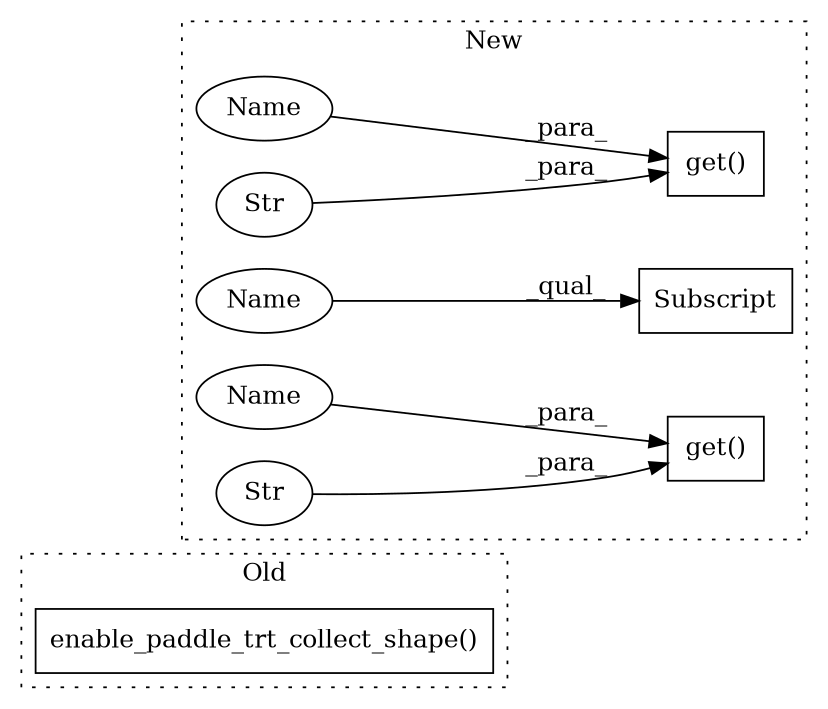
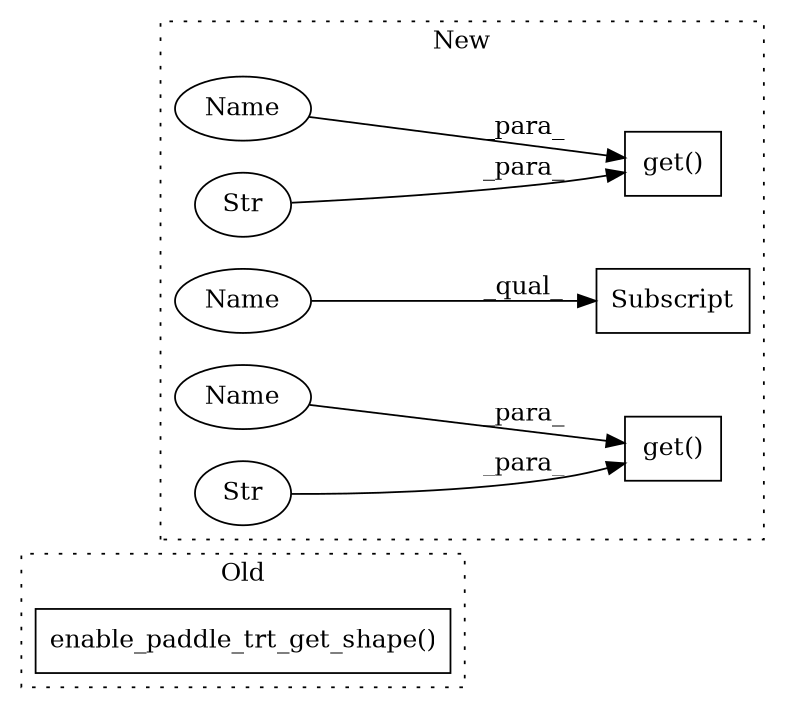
node "enable_paddle_trt_collect_shape()": label "enable_paddle_trt_collect_shape()" -> "enable_paddle_trt_get_shape()"
